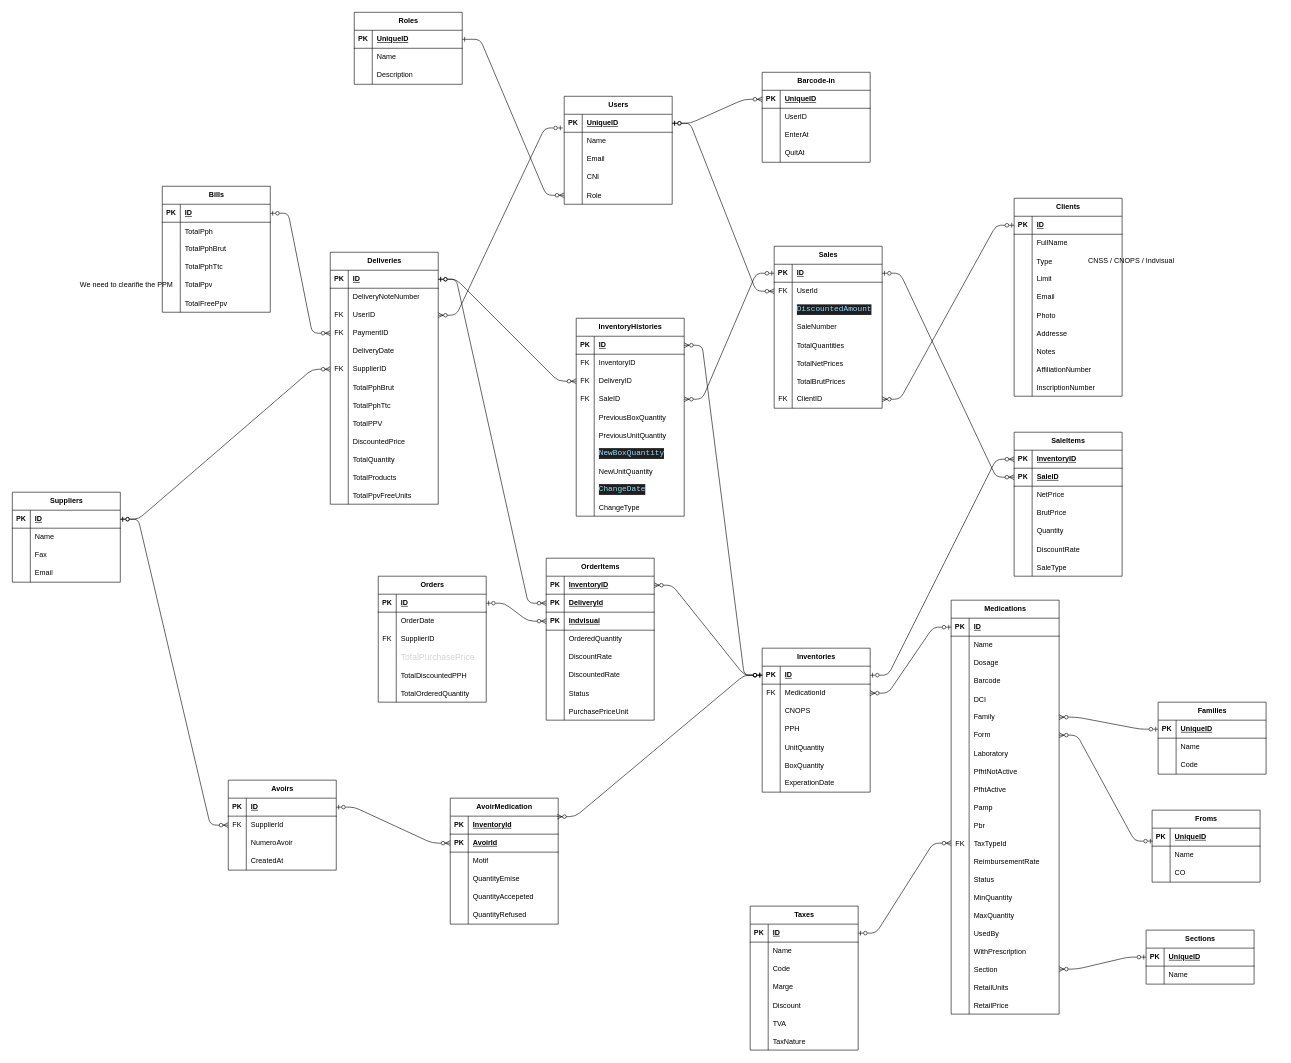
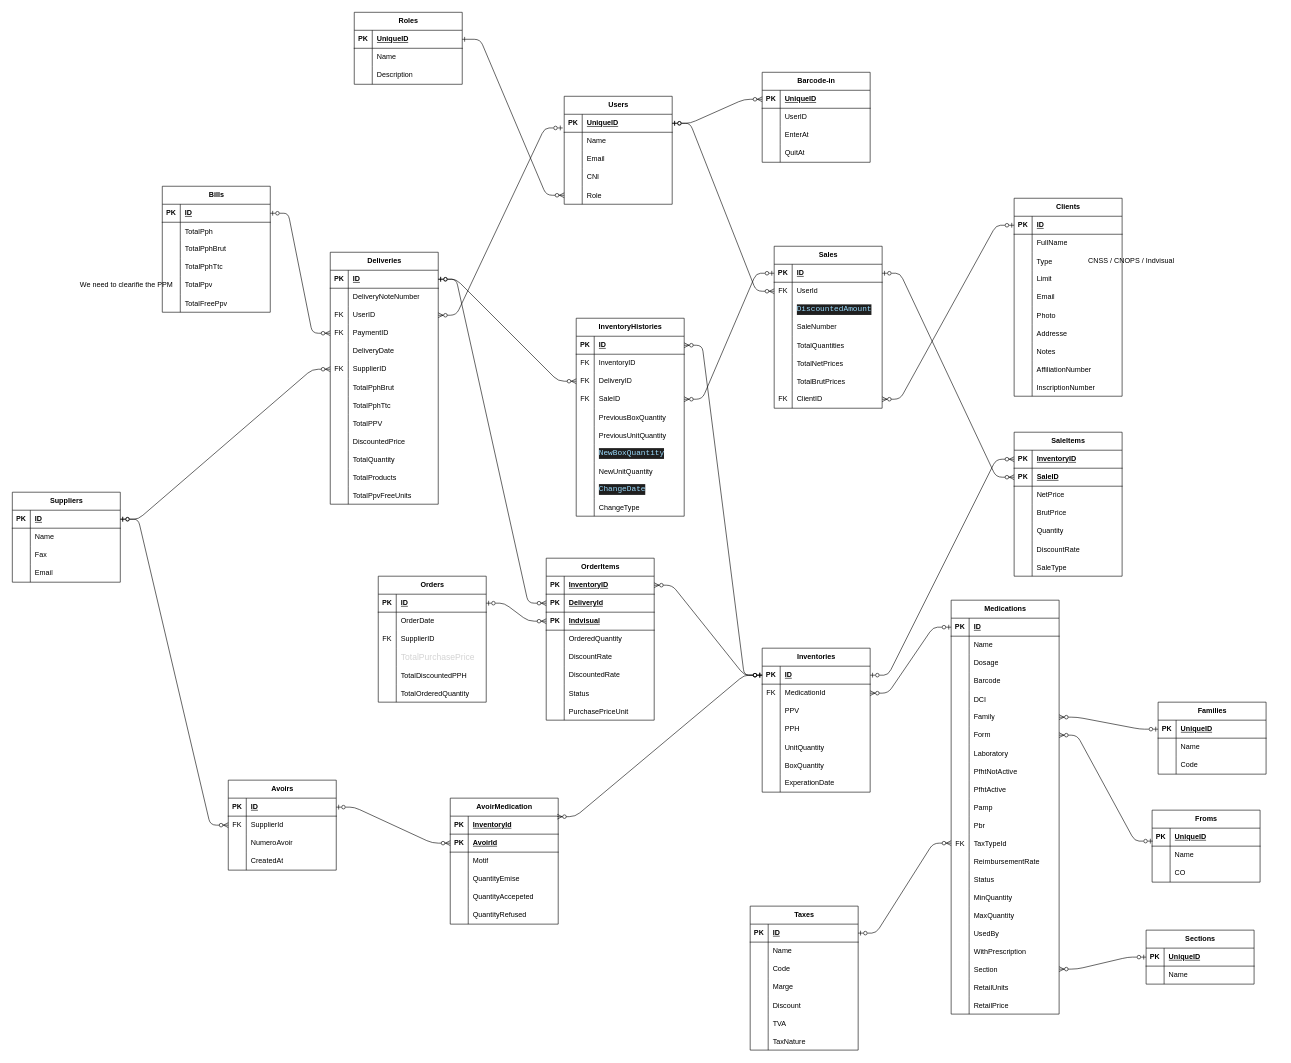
node "CNOPS": label "CNOPS" -> "PPV"
